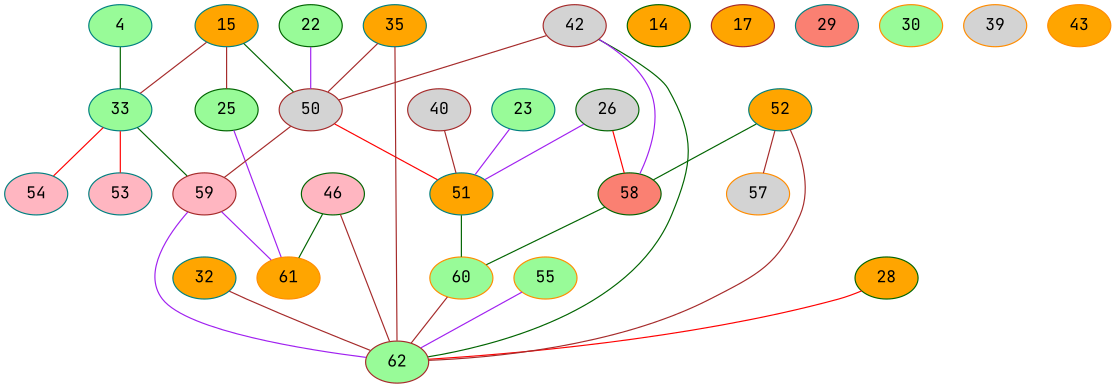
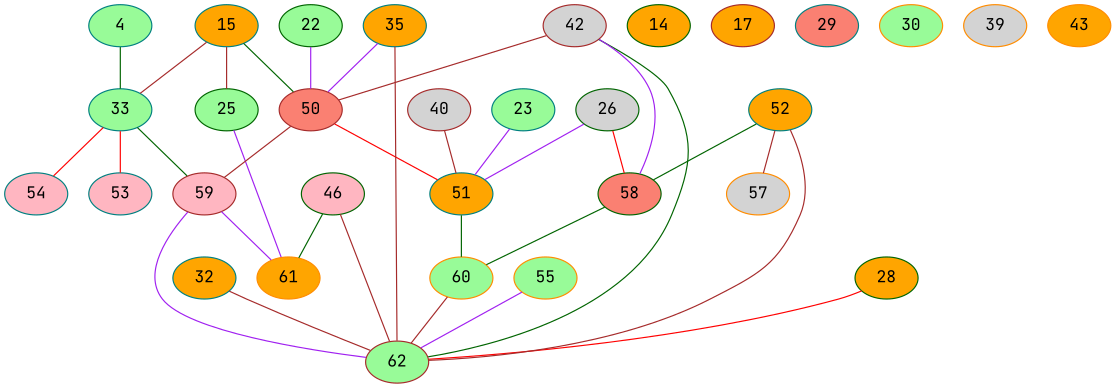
edge "35" -- "50": color brown -> purple
node "50": fillcolor lightgrey -> salmon
